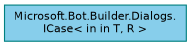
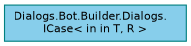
node "Microsoft.Bot.Builder.Dialogs. ICase< in in T, R >": label "Microsoft.Bot.Builder.Dialogs. ICase< in in T, R >" -> "Dialogs.Bot.Builder.Dialogs. ICase< in in T, R >"
